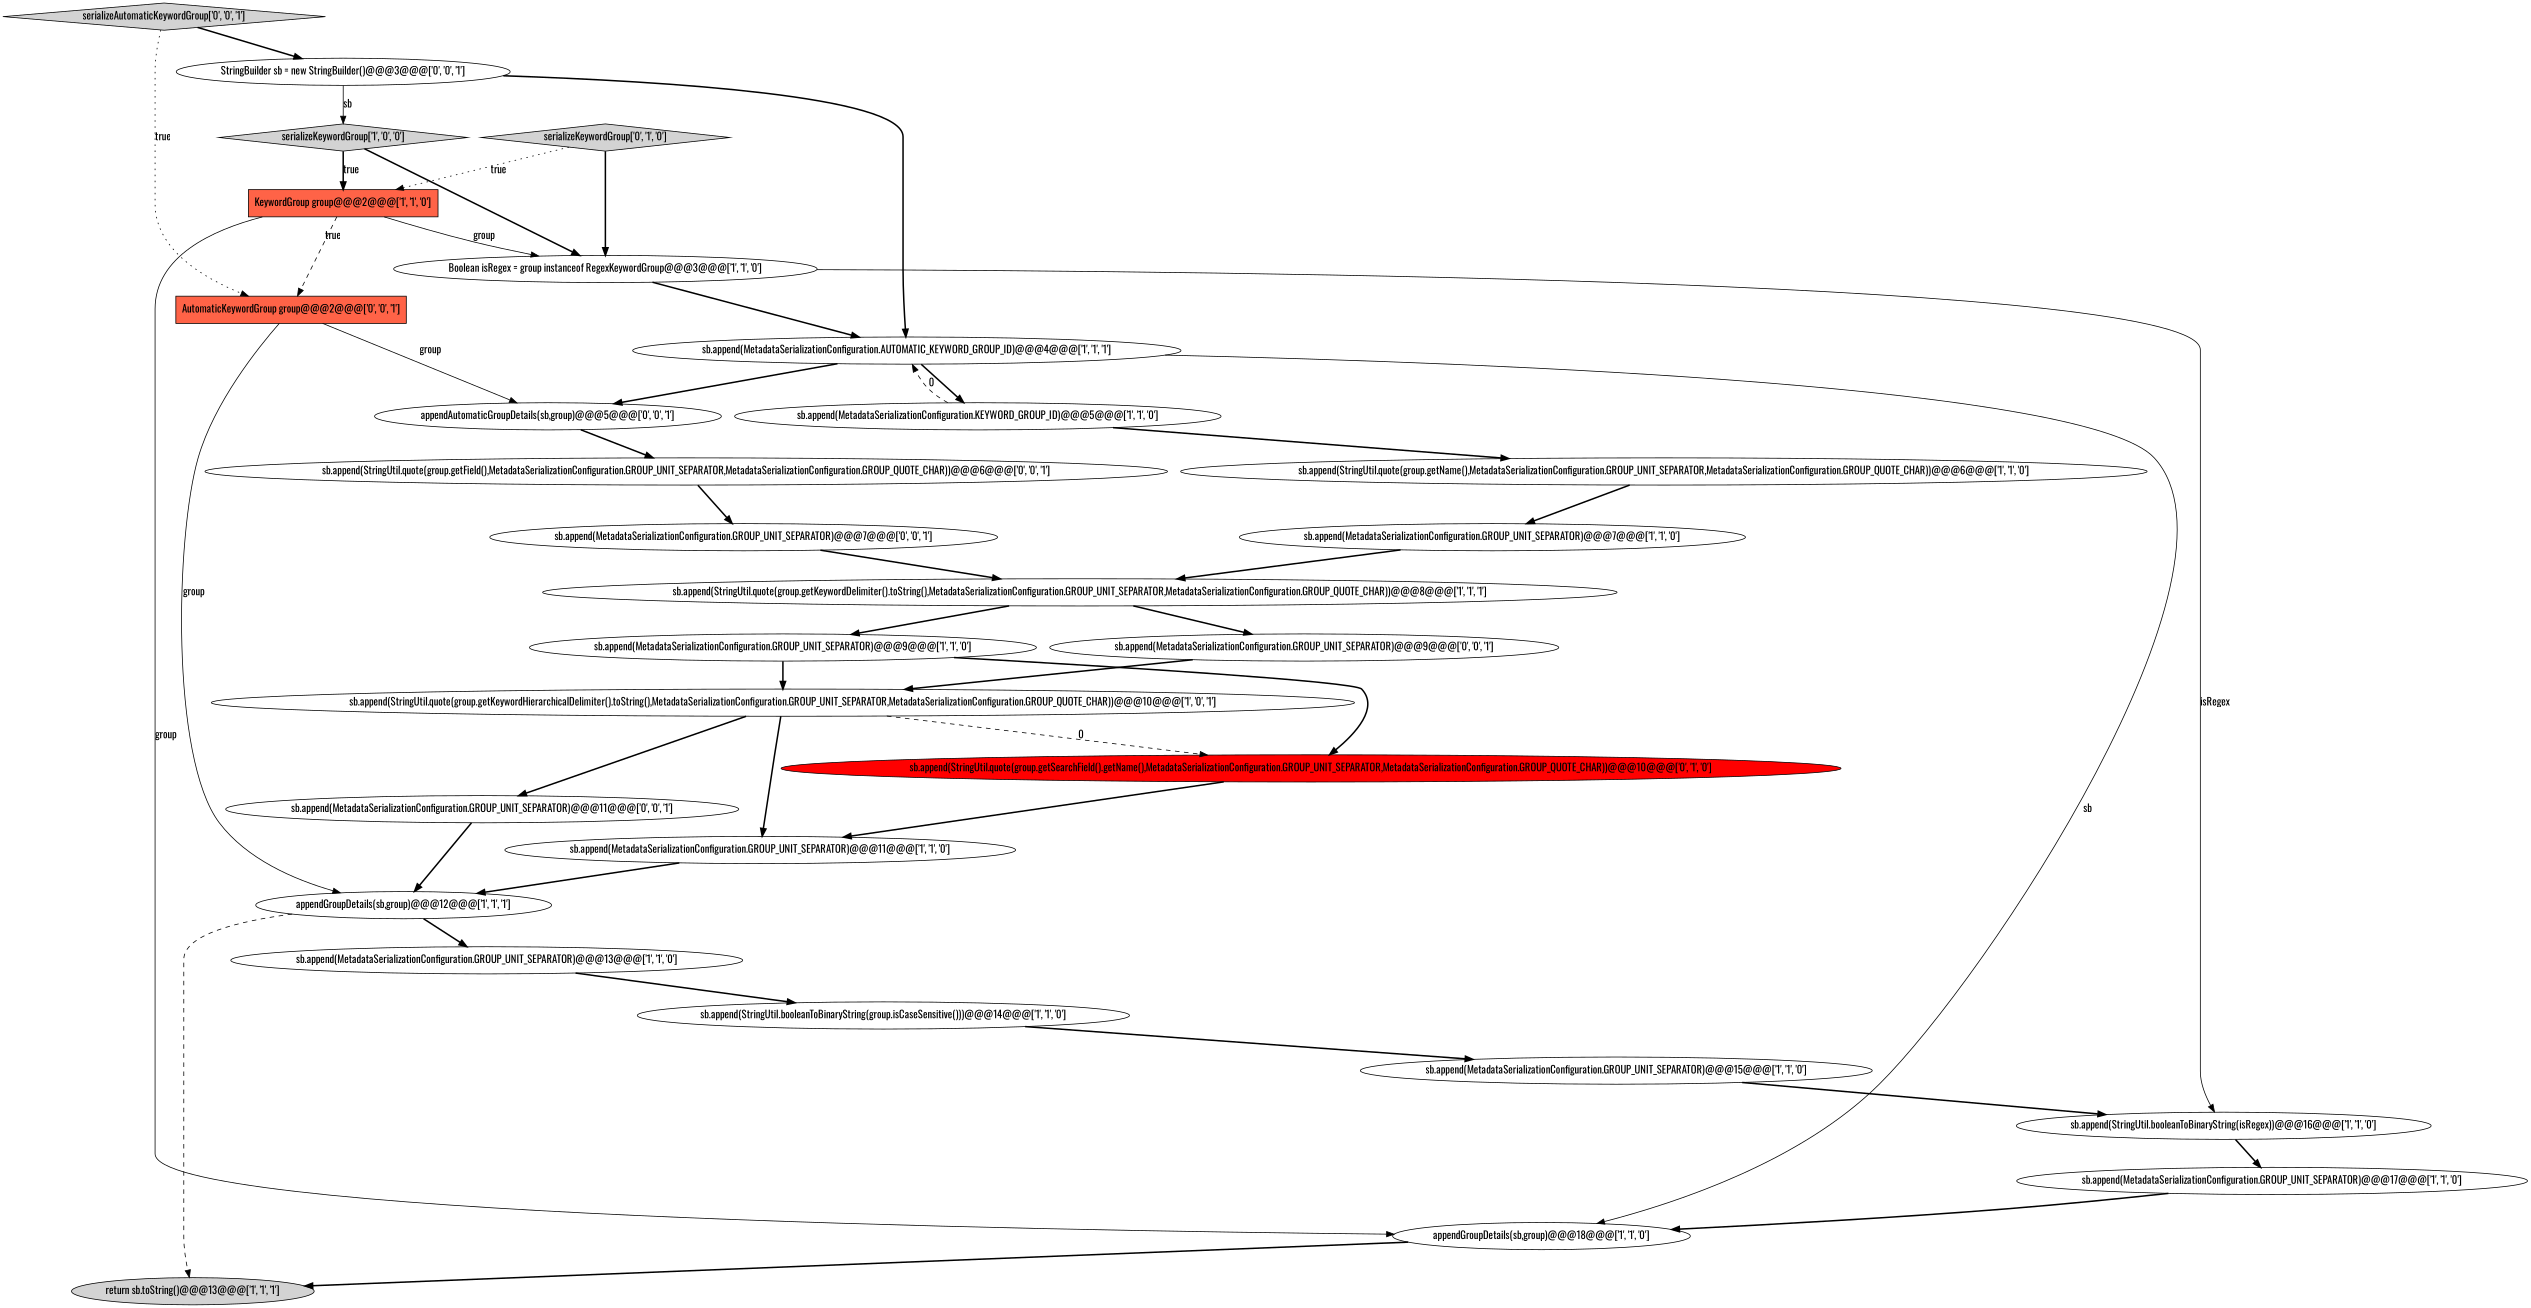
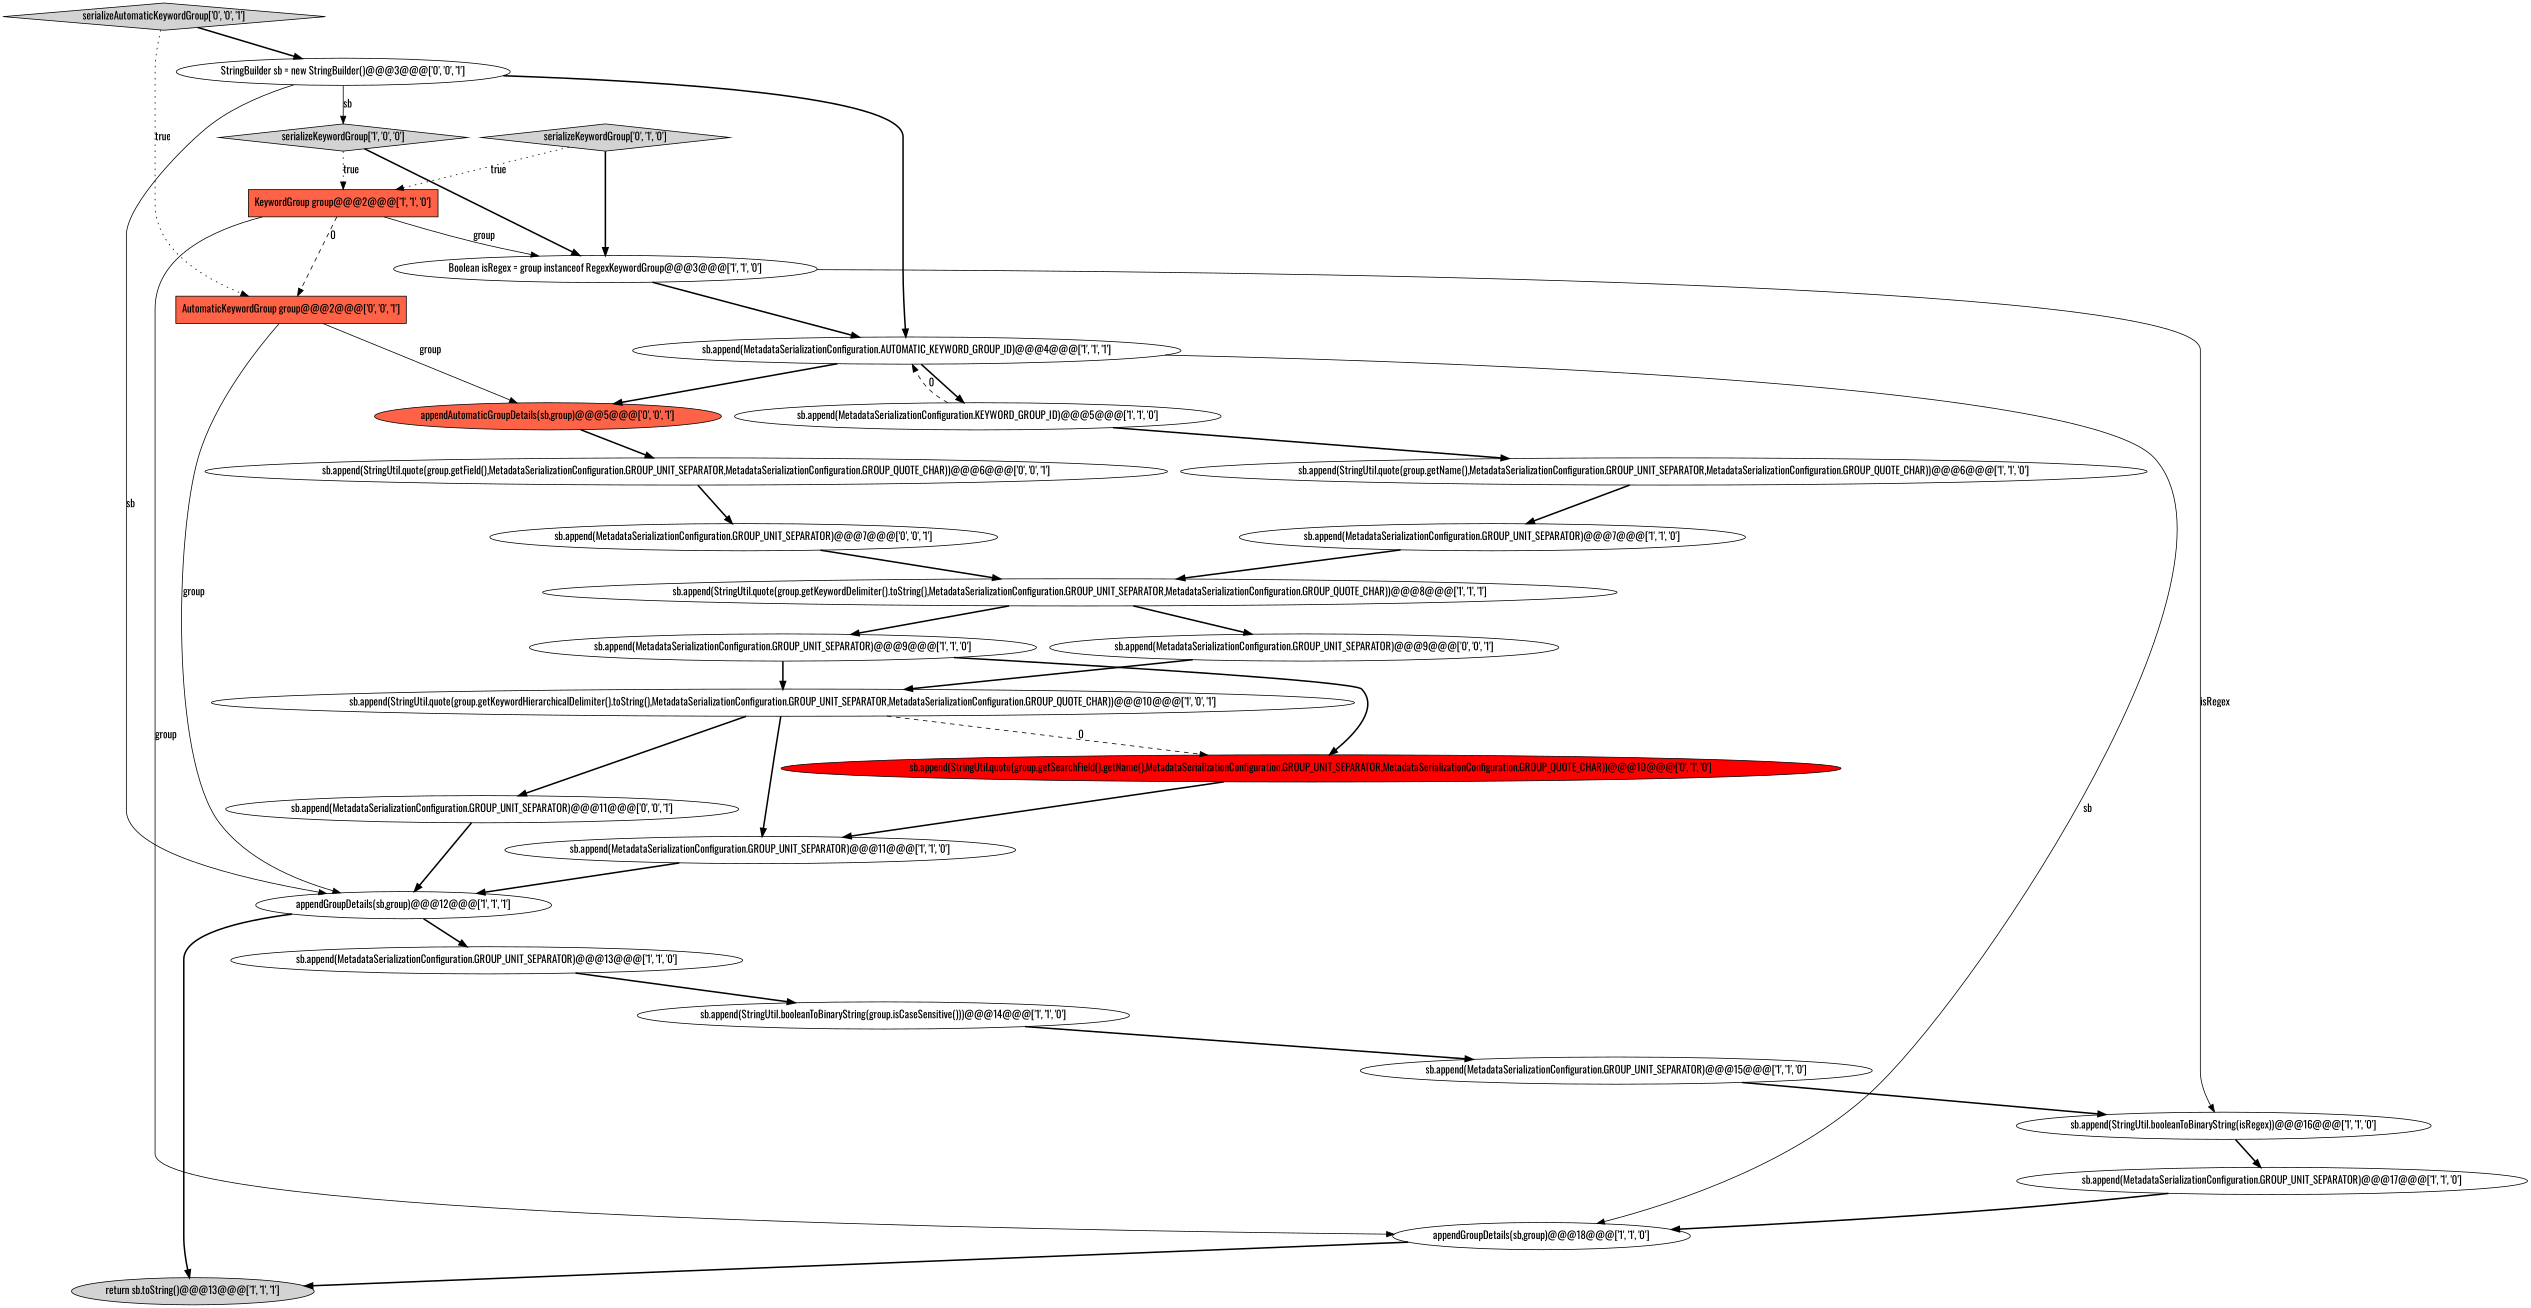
edge "serializeKeywordGroup['1', '0', '0']" -> "KeywordGroup group@@@2@@@['1', '1', '0']": style bold -> dotted
edge "KeywordGroup group@@@2@@@['1', '1', '0']" -> "AutomaticKeywordGroup group@@@2@@@['0', '0', '1']": label "true" -> "0"
node "appendAutomaticGroupDetails(sb,group)@@@5@@@['0', '0', '1']": fillcolor white -> tomato
edge "StringBuilder sb = new StringBuilder()@@@3@@@['0', '0', '1']" -> "appendGroupDetails(sb,group)@@@12@@@['1', '1', '1']": added, label "sb"
edge "appendGroupDetails(sb,group)@@@12@@@['1', '1', '1']" -> "return sb.toString()@@@13@@@['1', '1', '1']": style dashed -> bold
